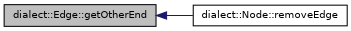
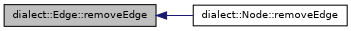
node "dialect::Edge::getOtherEnd": label "dialect::Edge::getOtherEnd" -> "dialect::Edge::removeEdge"
